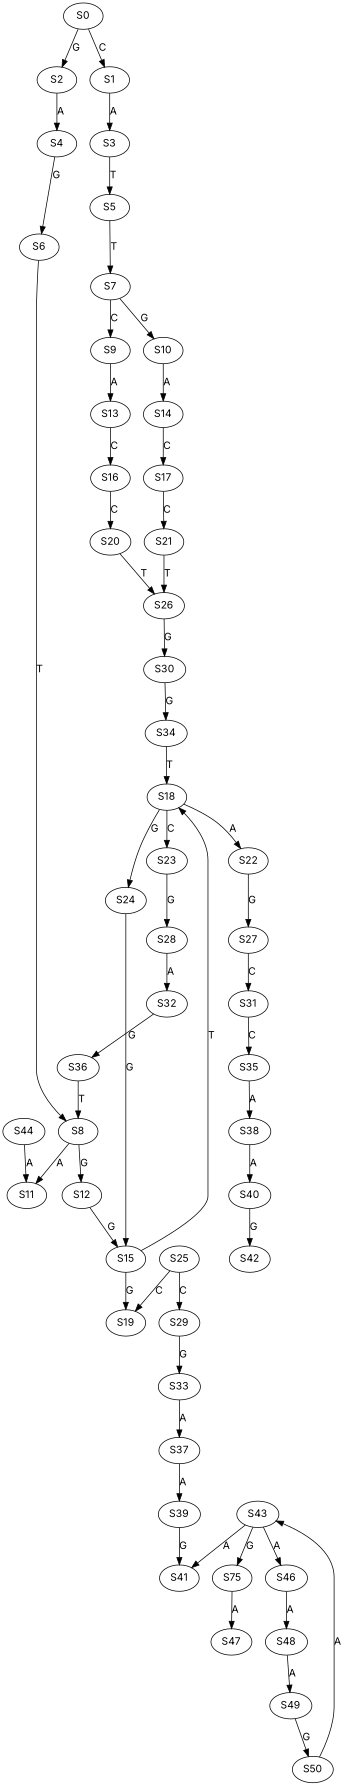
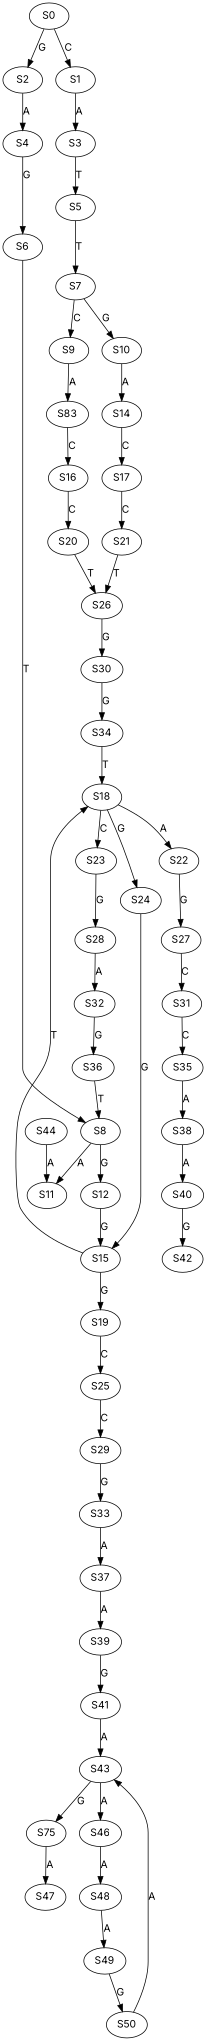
node "S13": label "S13" -> "S83"
edge "S25" -> "S19": reversed
edge "S43" -> "S41": reversed
